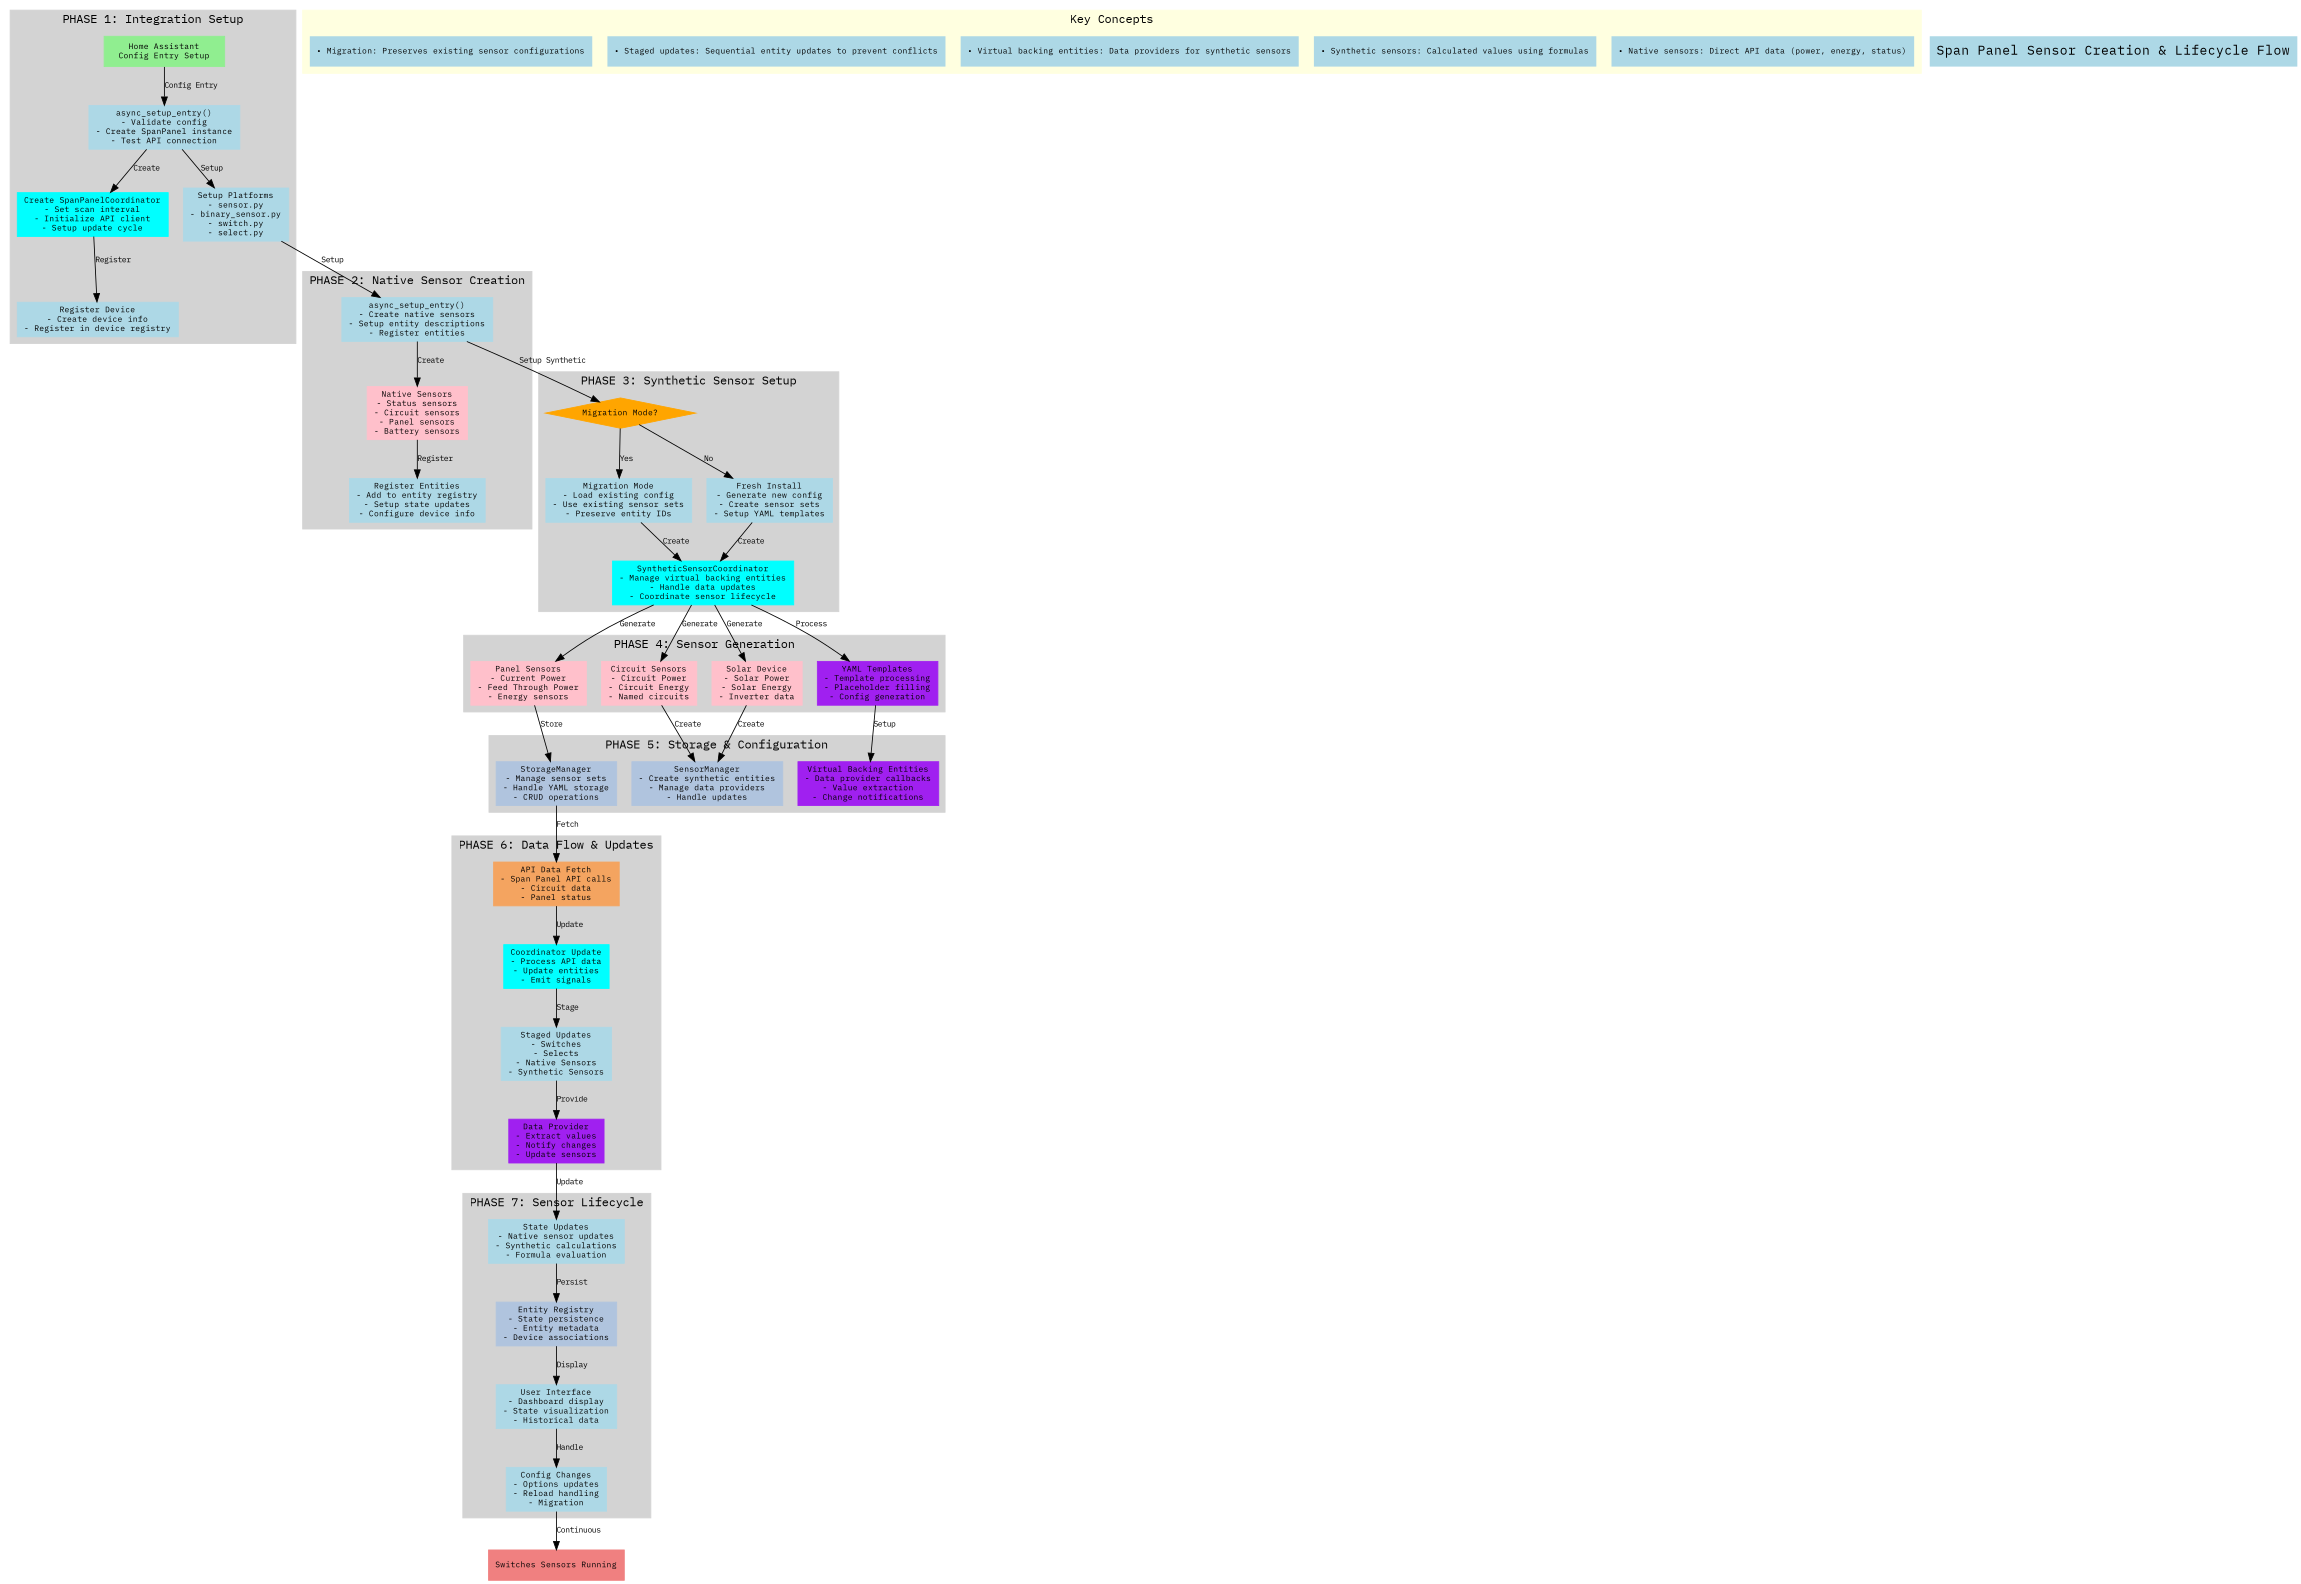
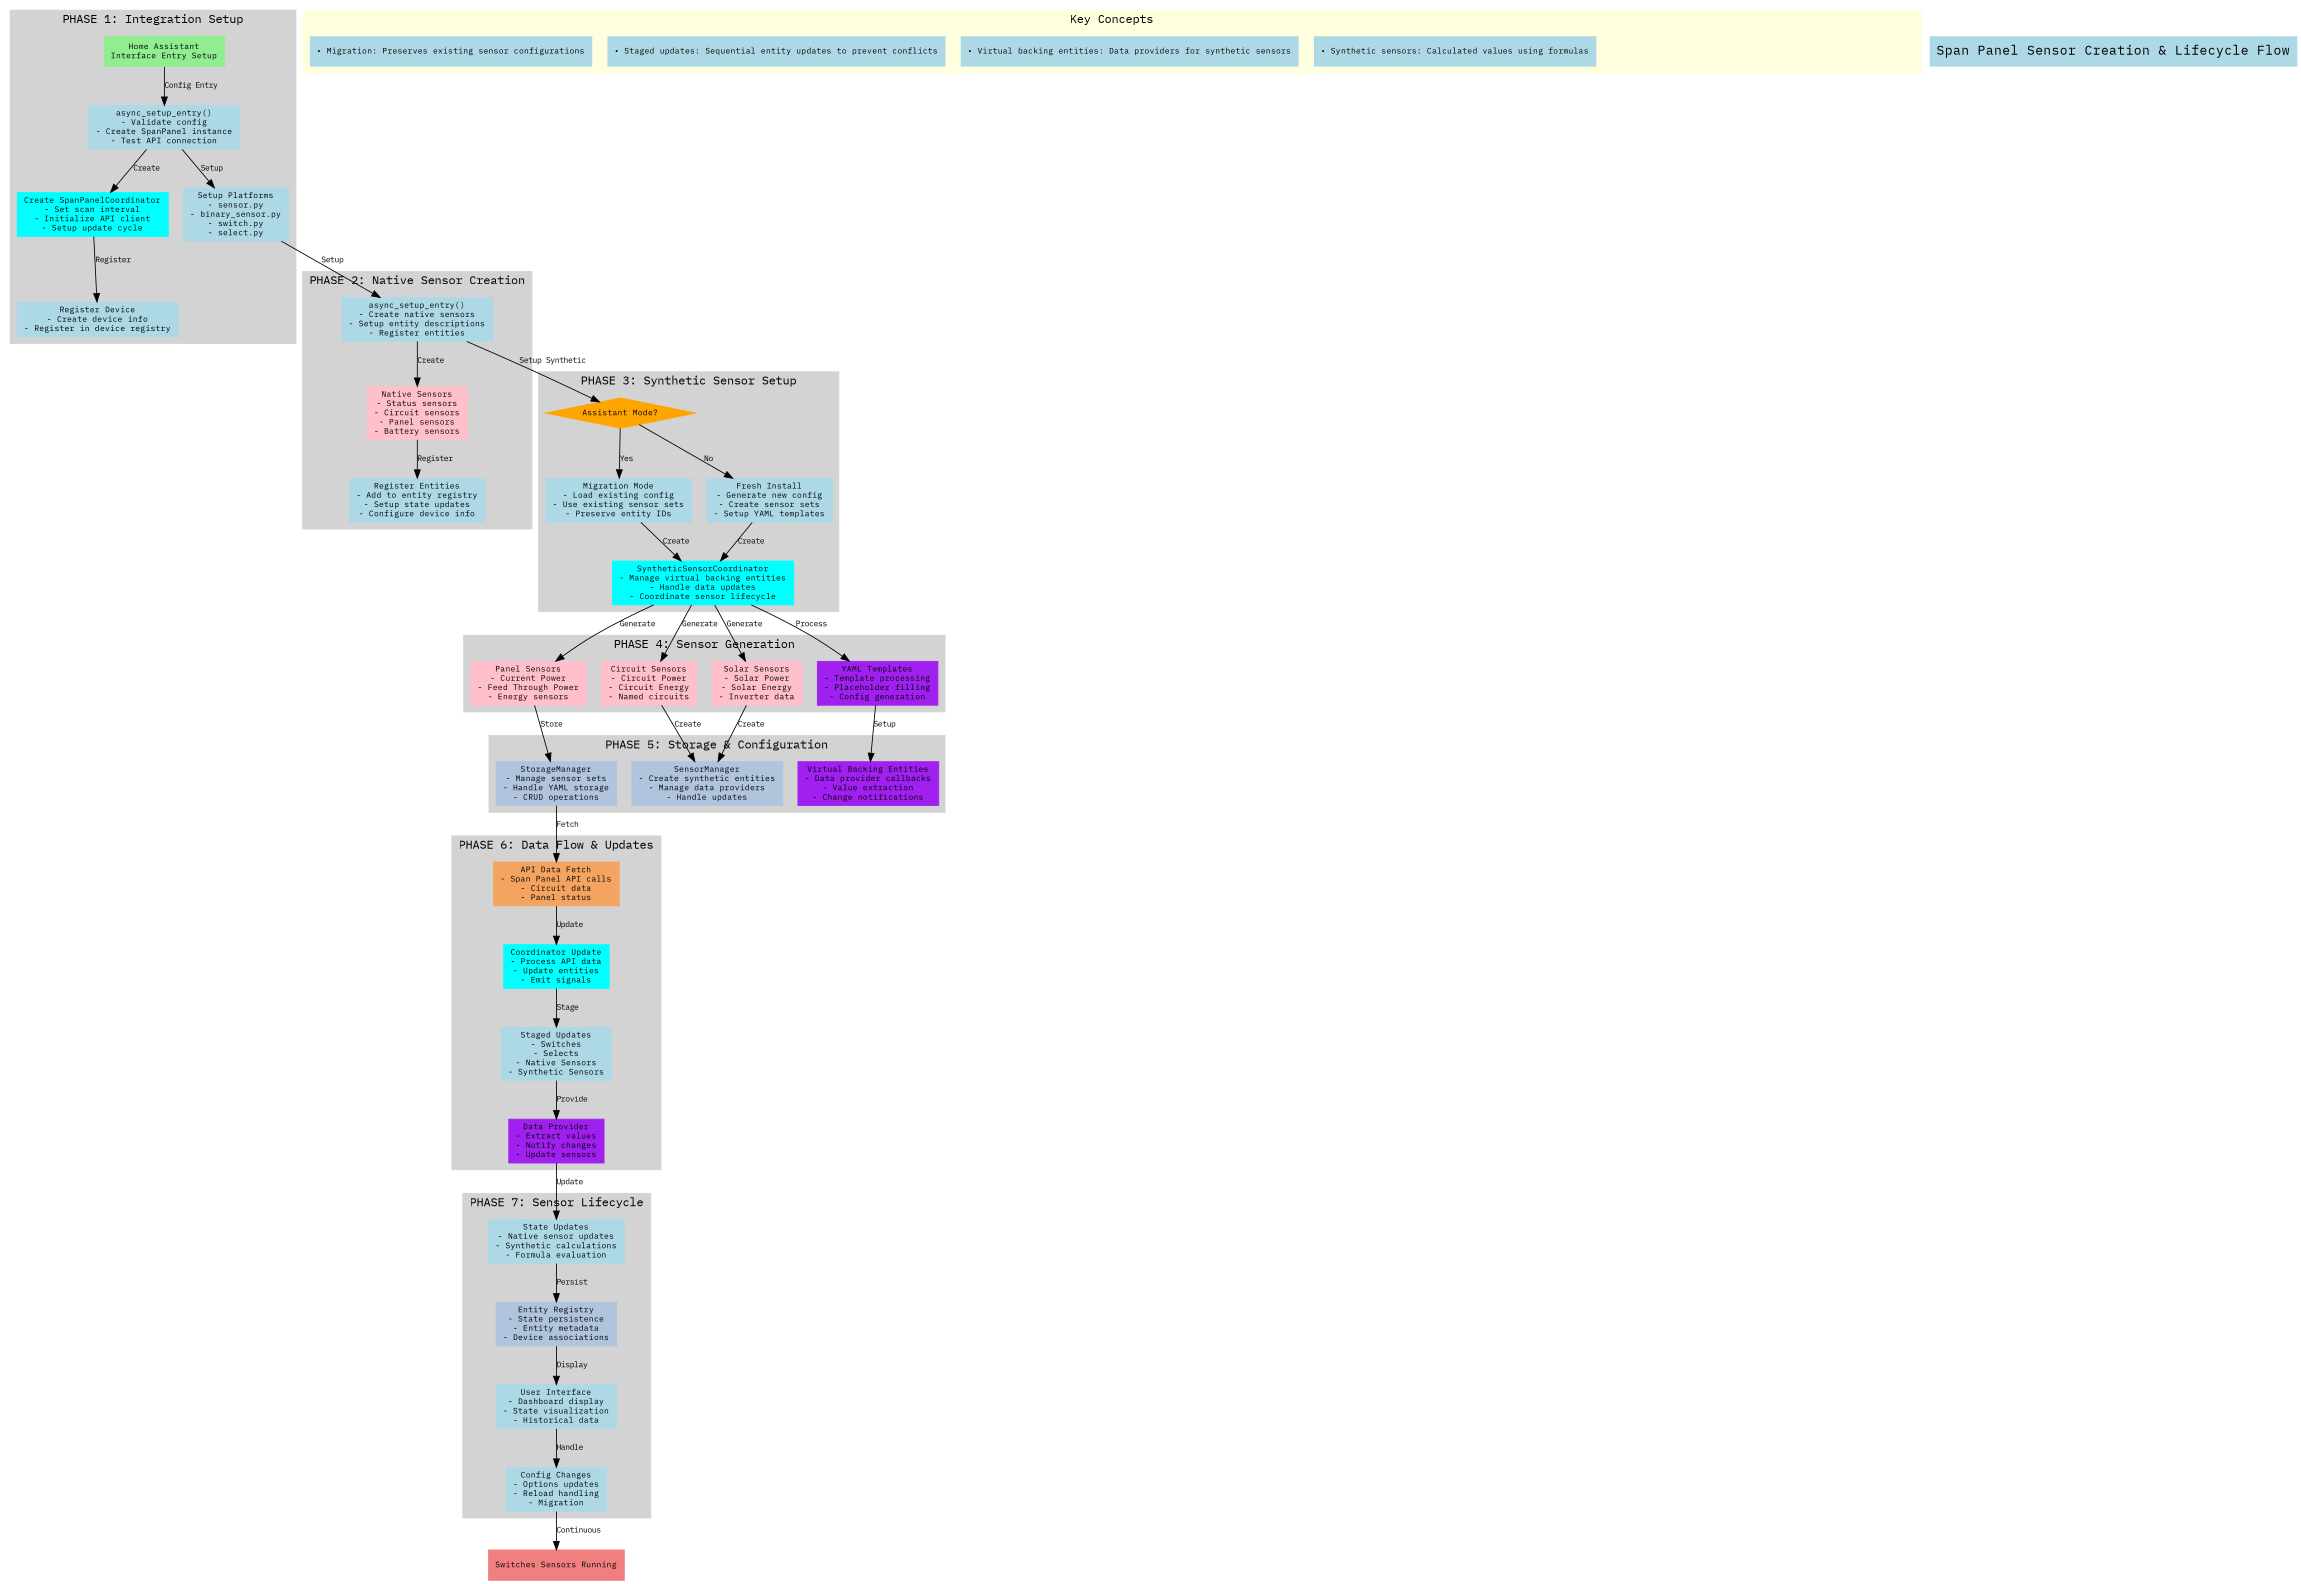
node "Home Assistant Config Entry Setup": label "Home Assistant Config Entry Setup" -> "Home Assistant Interface Entry Setup"
node "• Native sensors: Direct API data (power, energy, status)": removed
node "Migration Mode?": label "Migration Mode?" -> "Assistant Mode?"
node "Solar Device - Solar Power - Solar Energy - Inverter data": label "Solar Device - Solar Power - Solar Energy - Inverter data" -> "Solar Sensors - Solar Power - Solar Energy - Inverter data"
